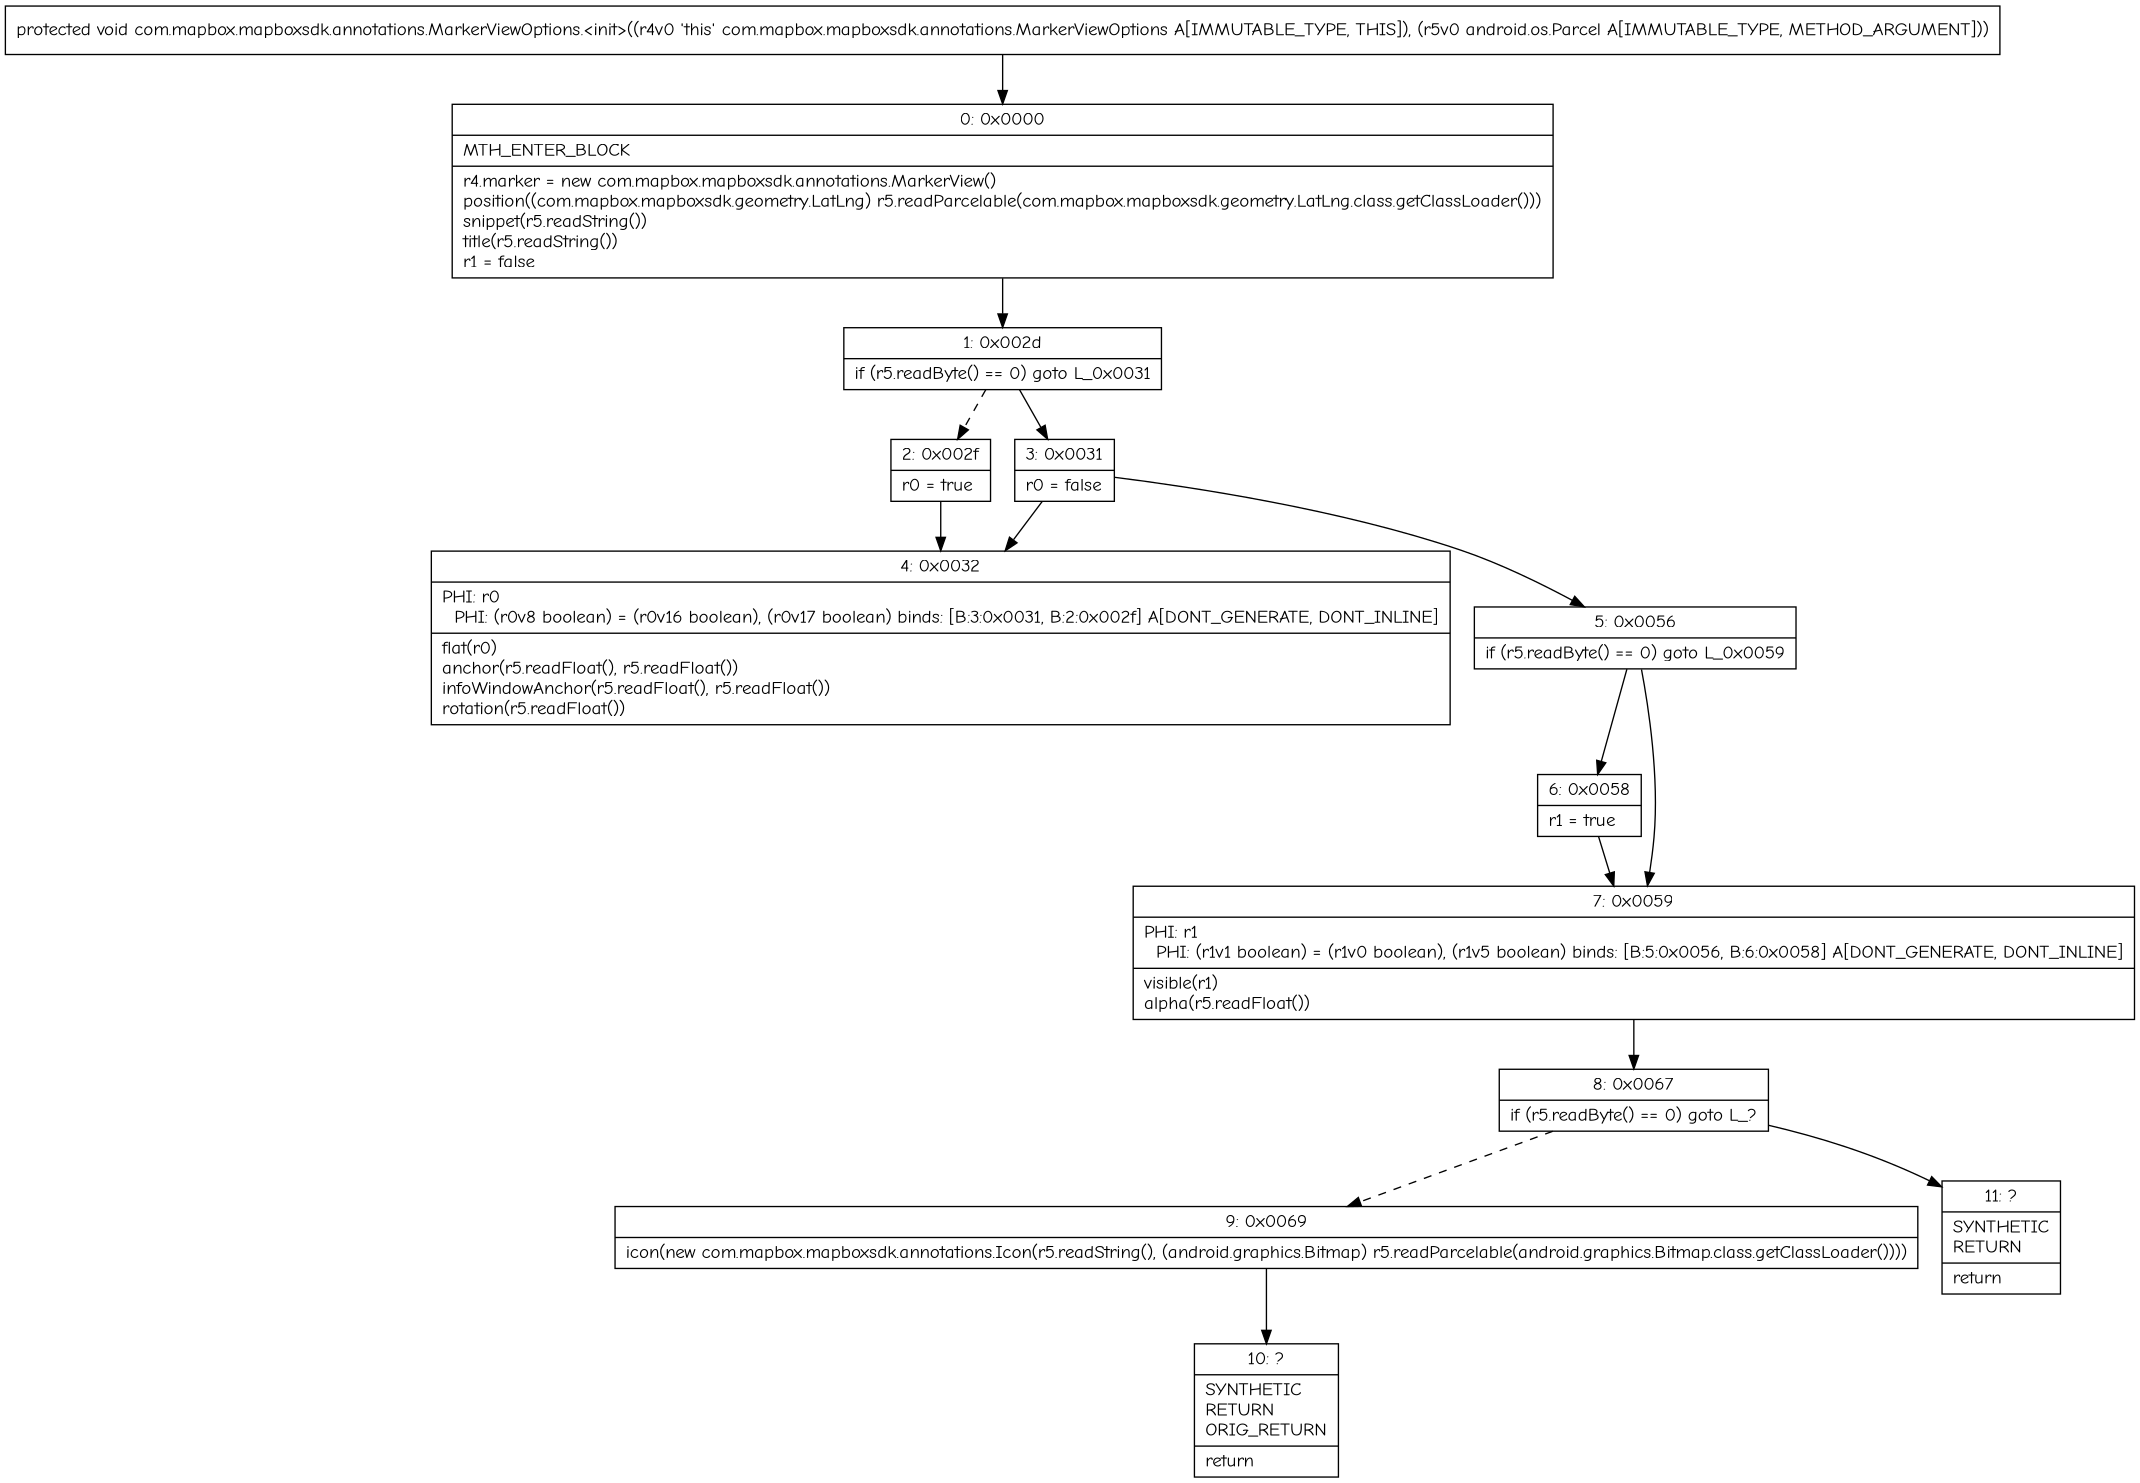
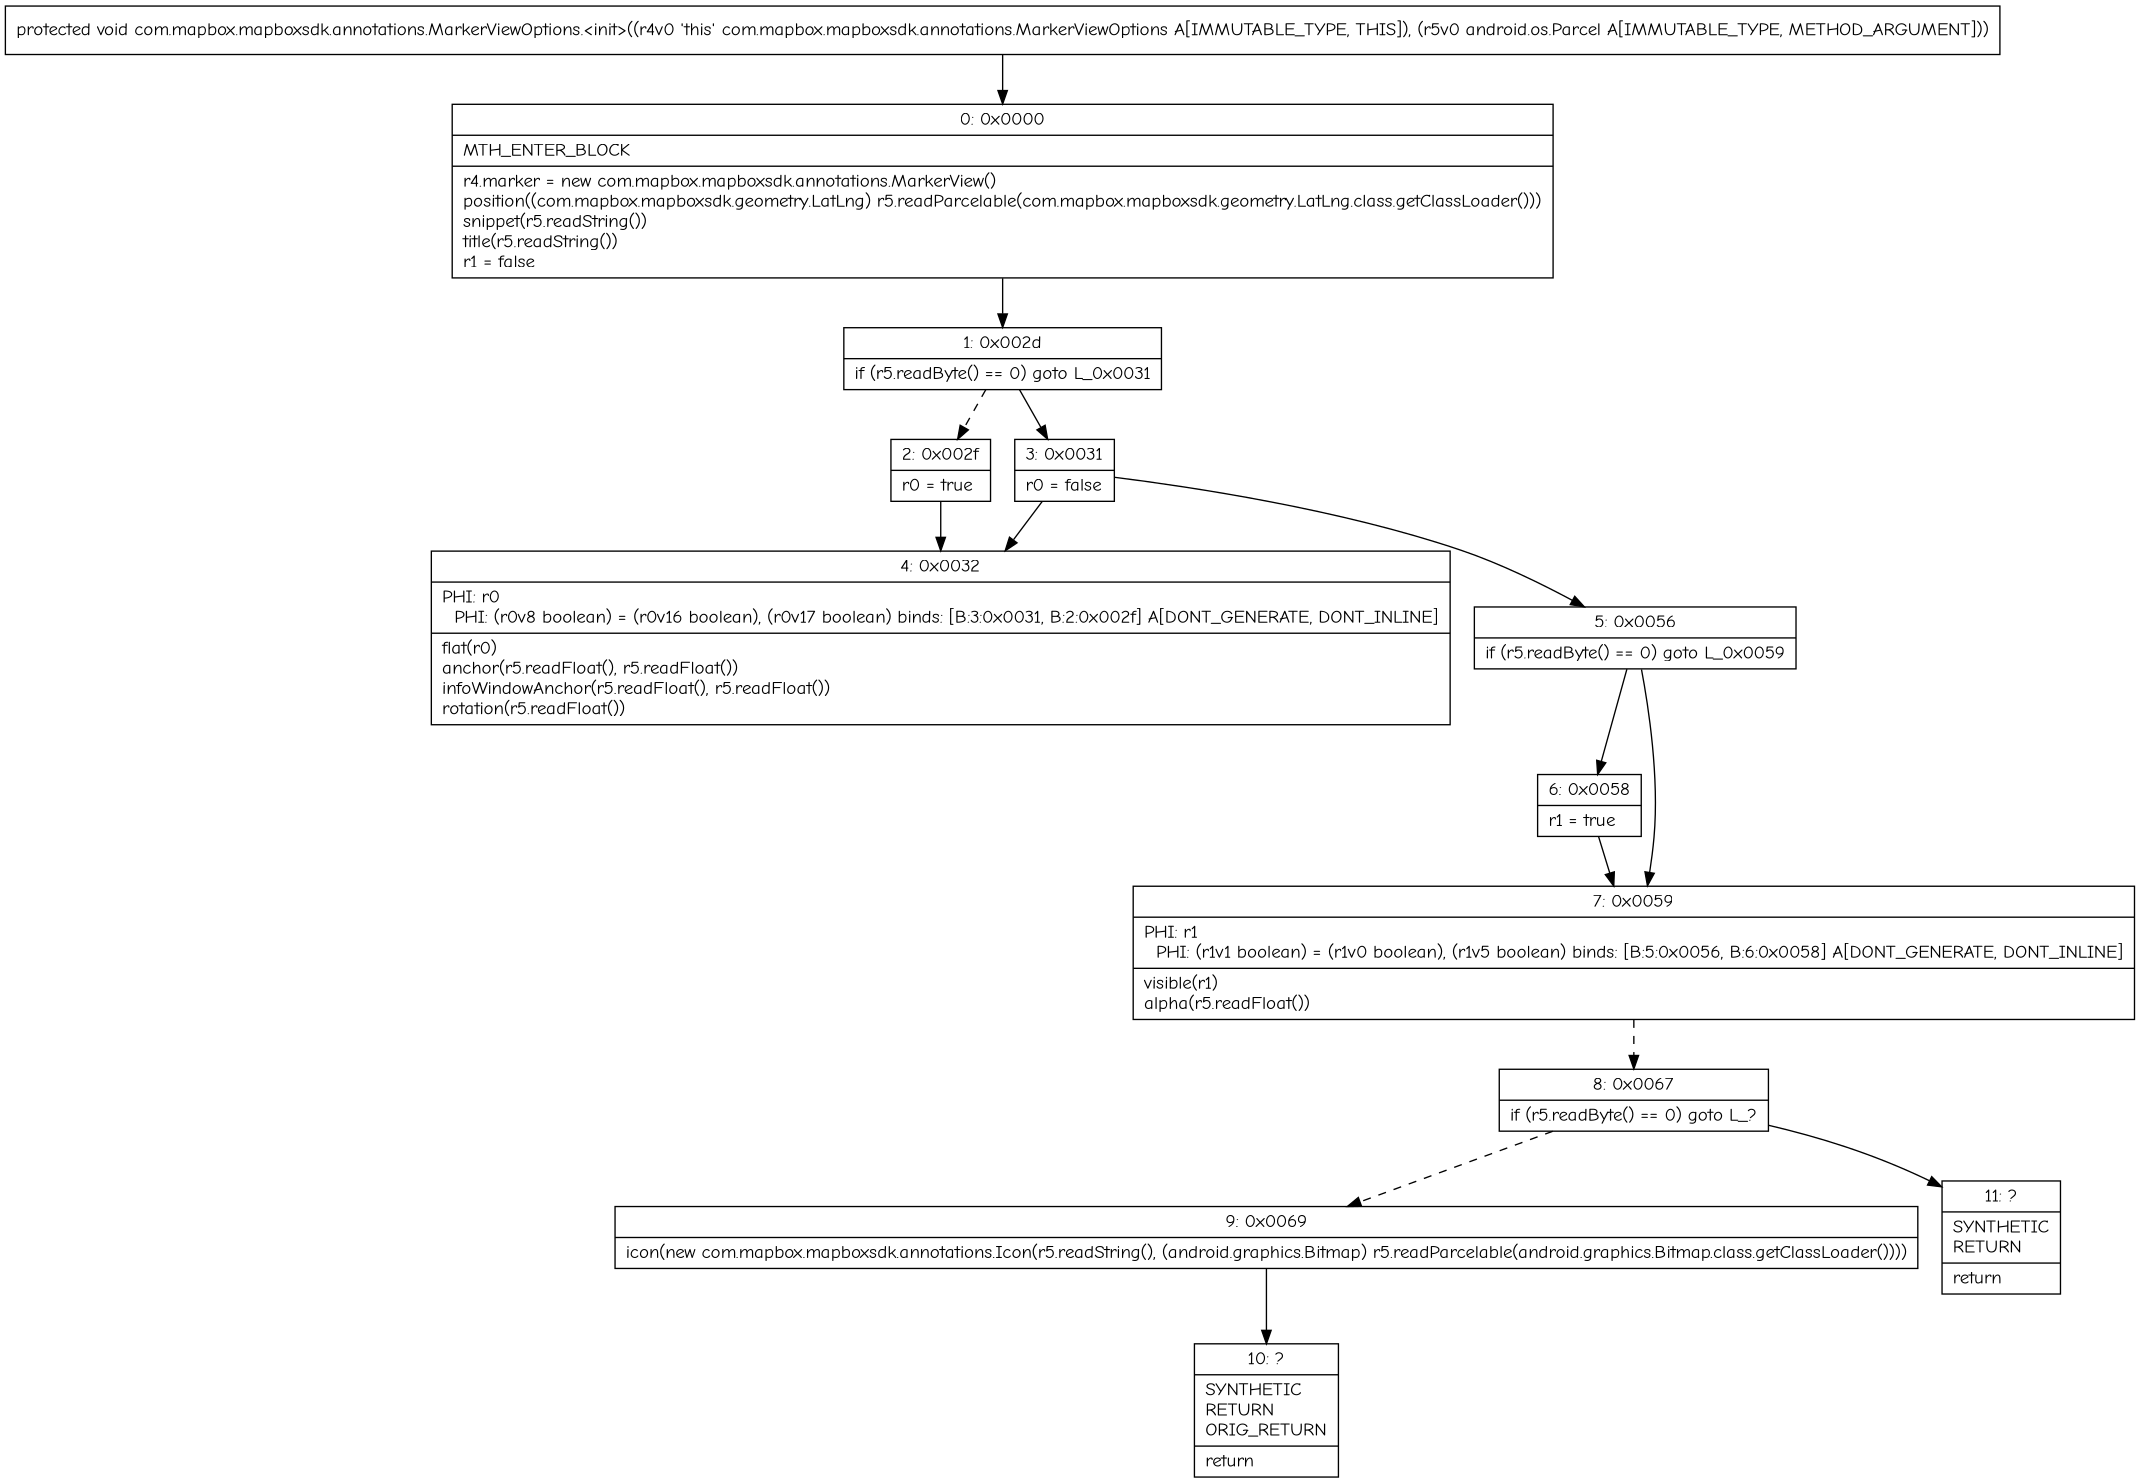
edge "7: 0x0059" -> "8: 0x0067": style solid -> dashed
